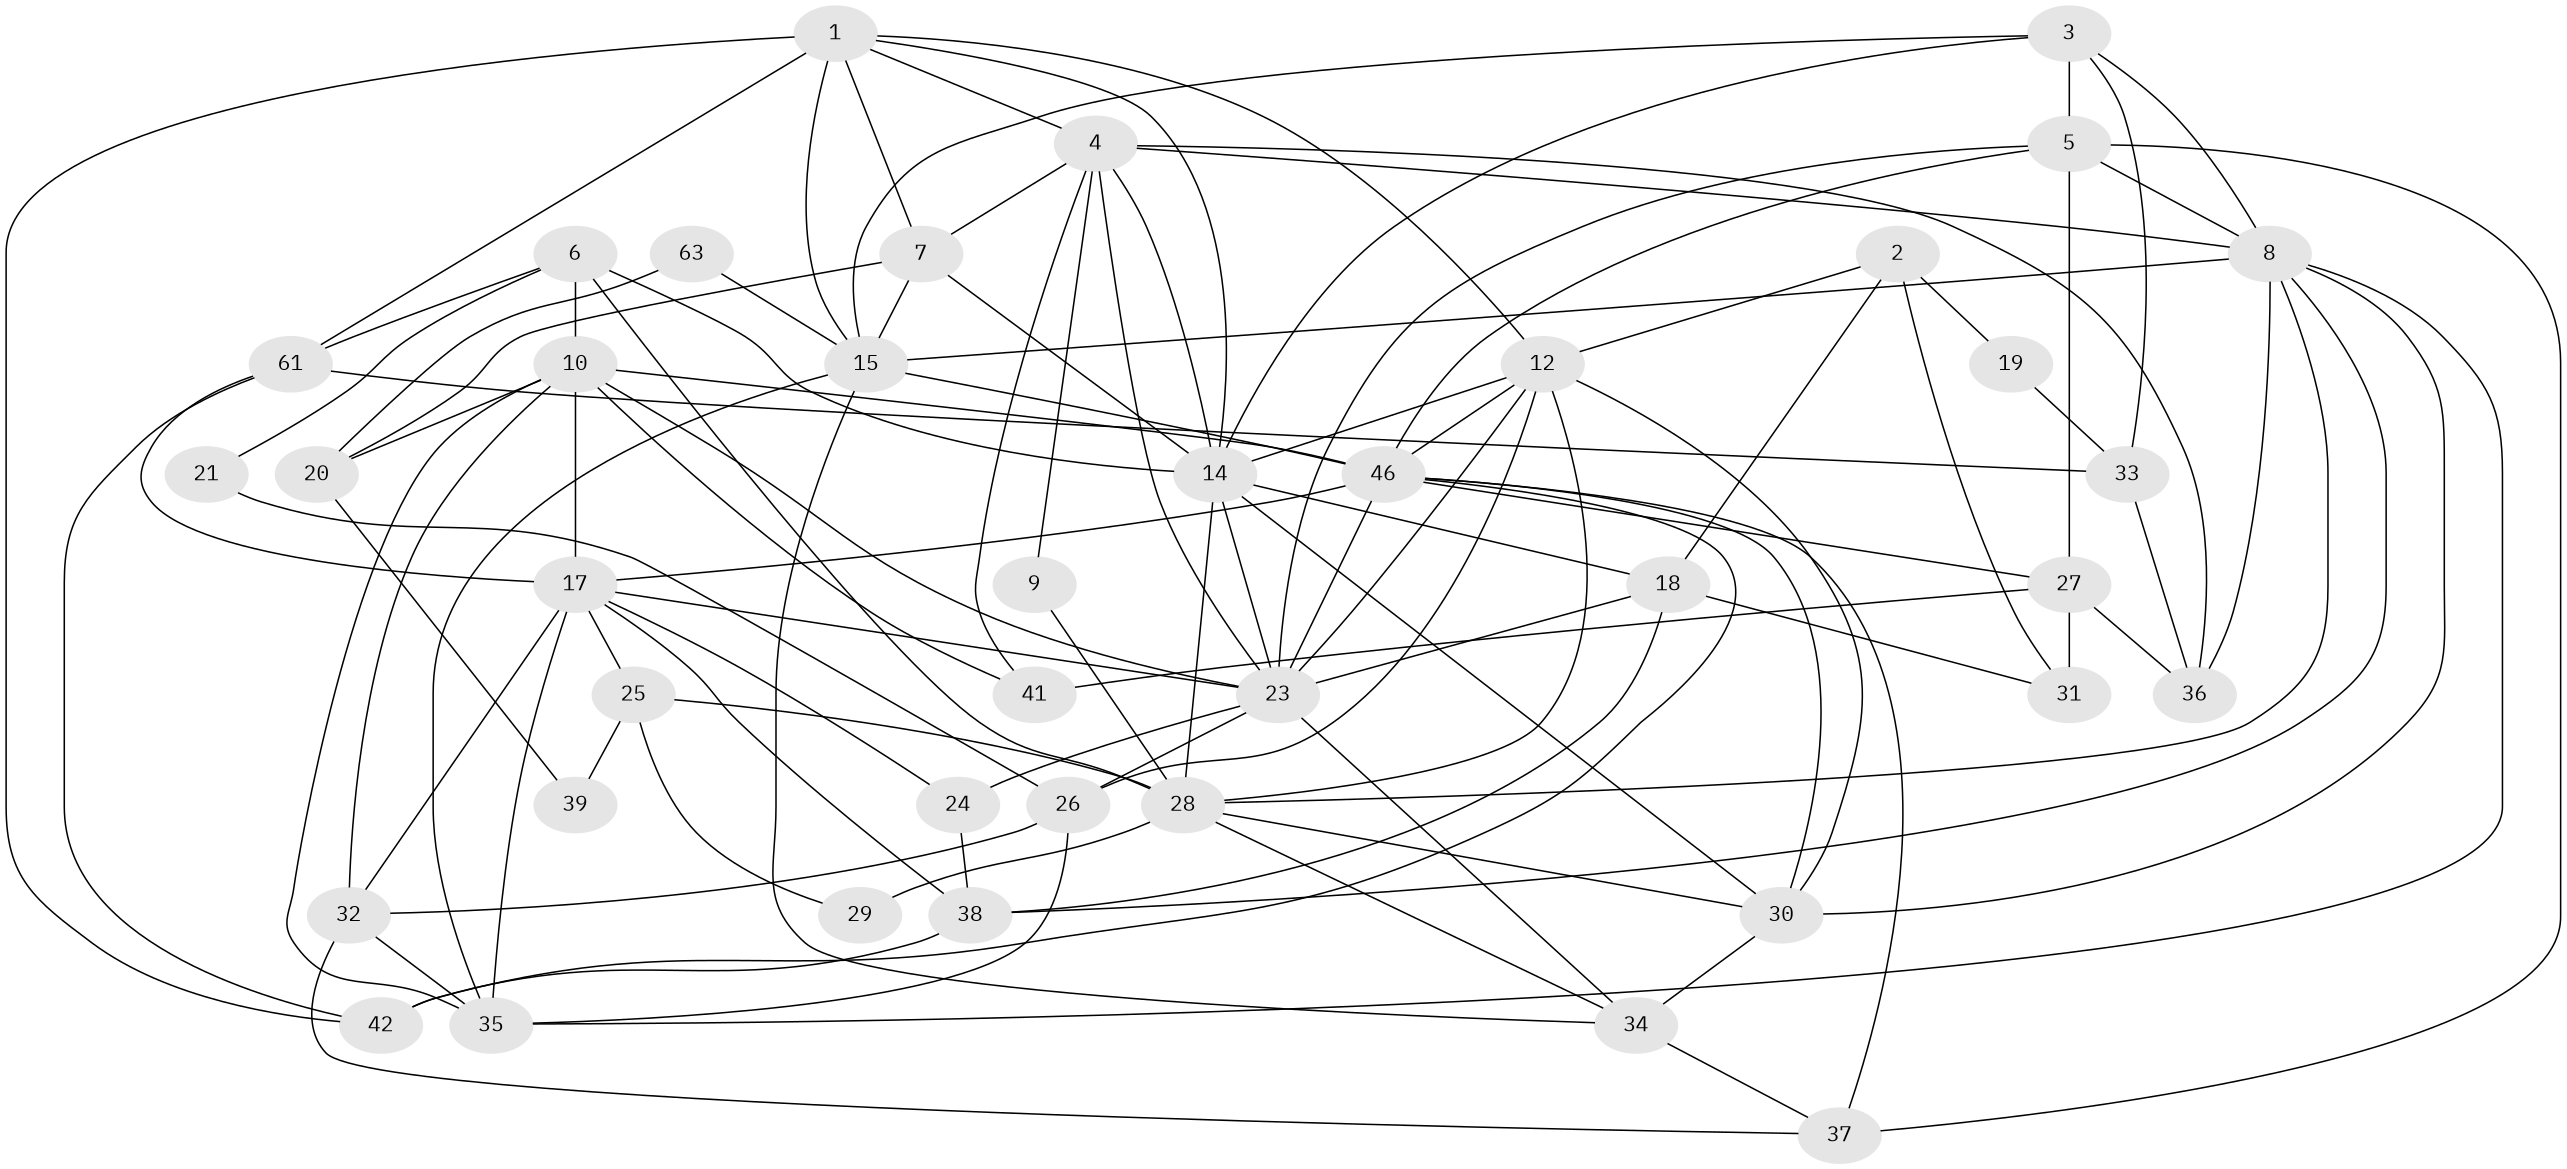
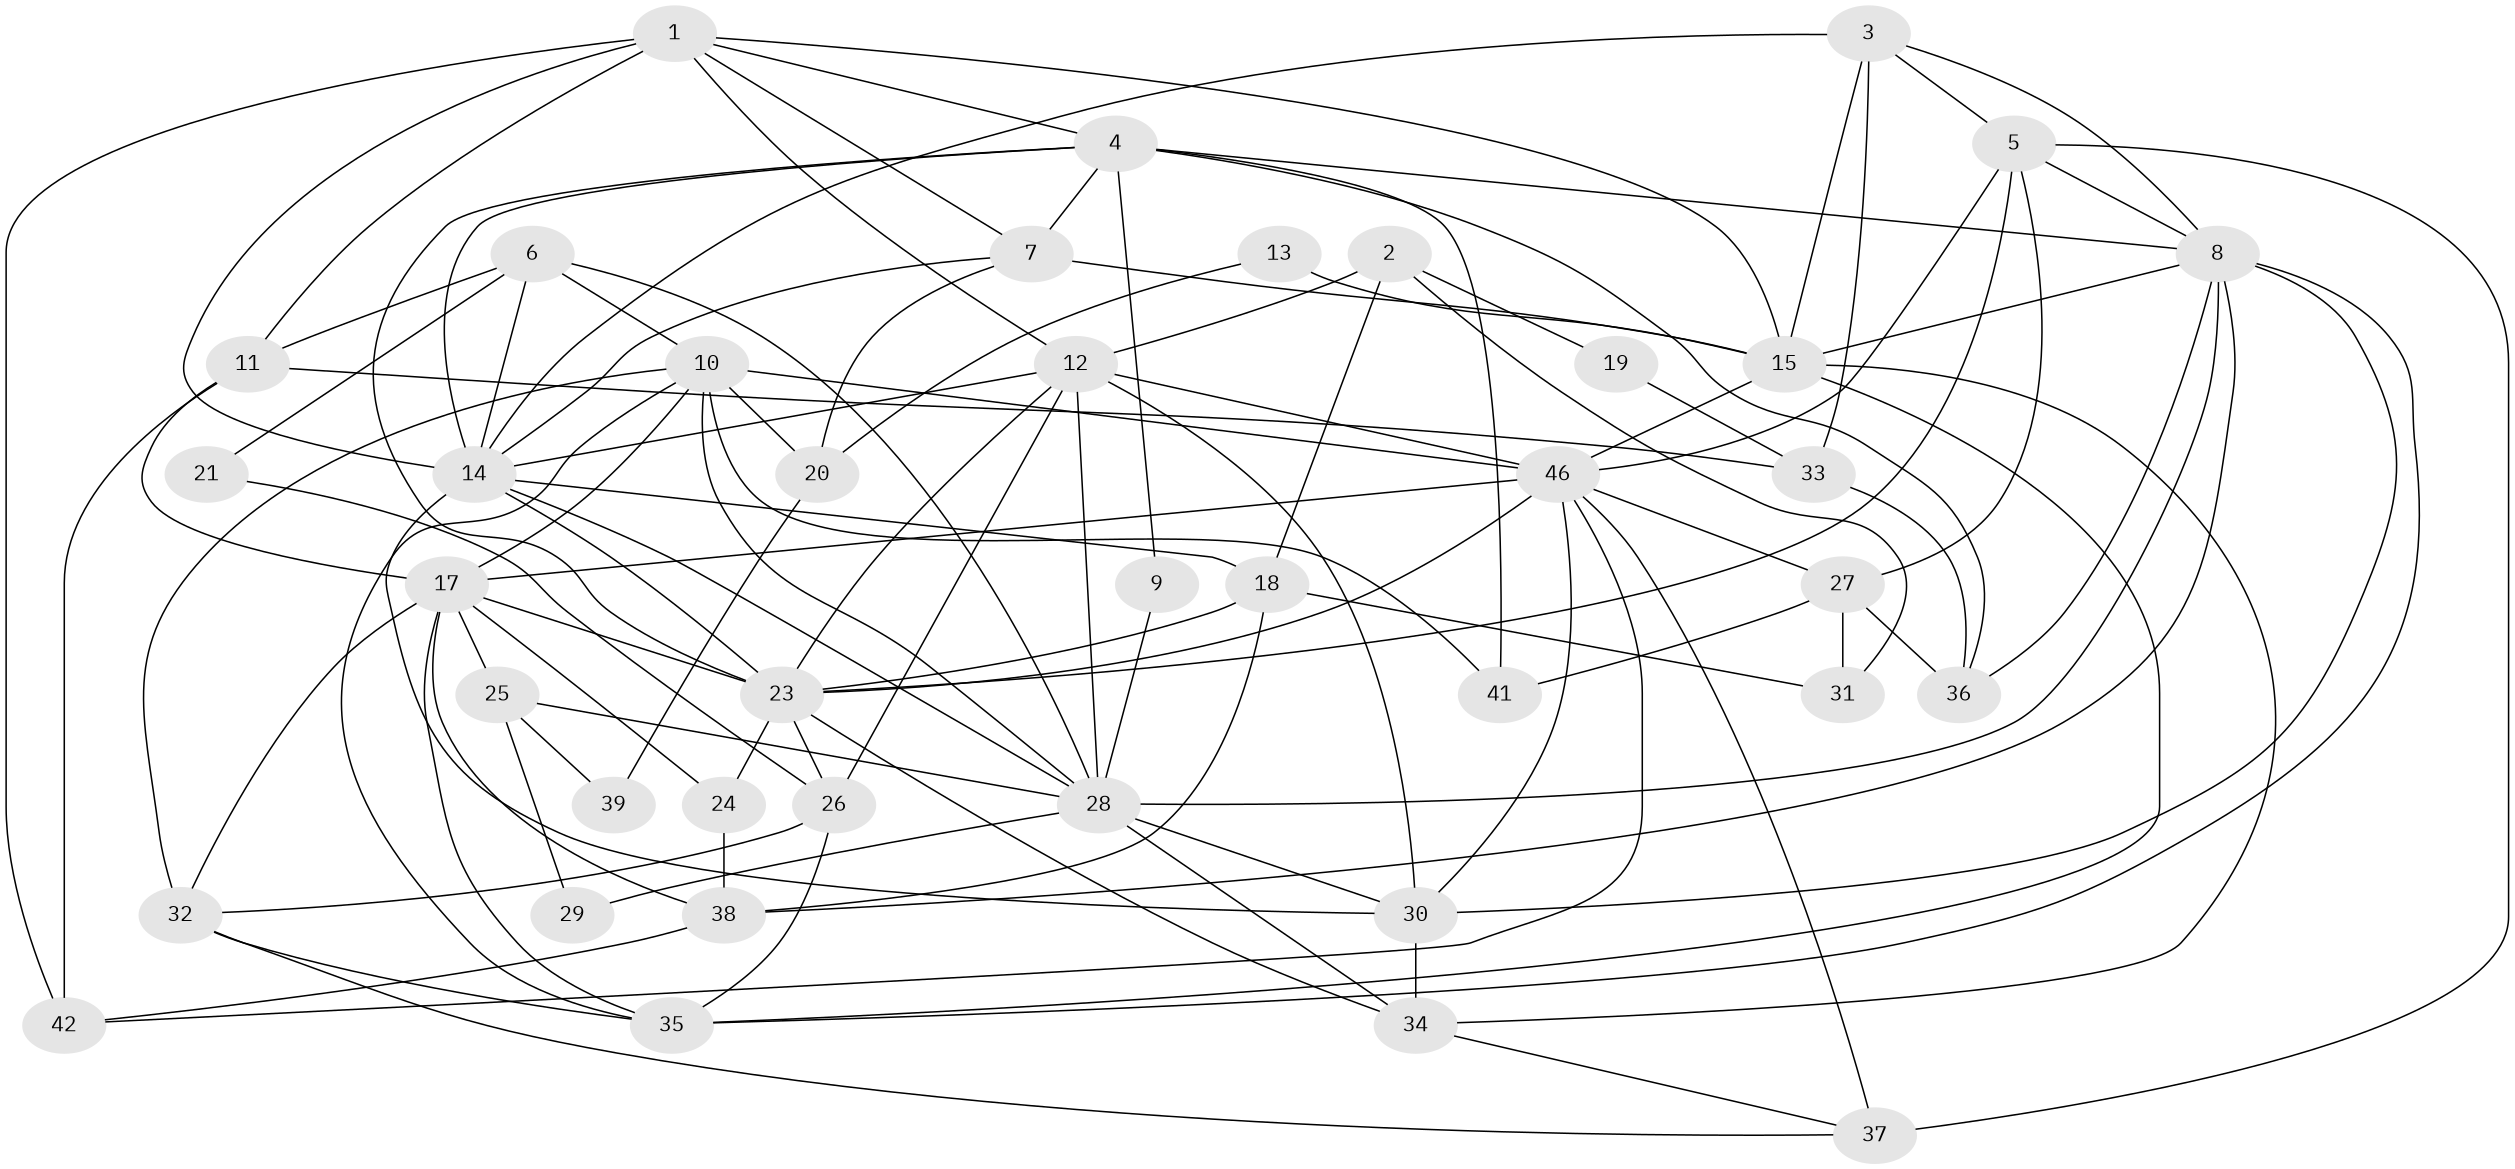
node "63": label "63" -> "13"
node "61": label "61" -> "11"
edge "10" -- "23": now "10" -- "28"
